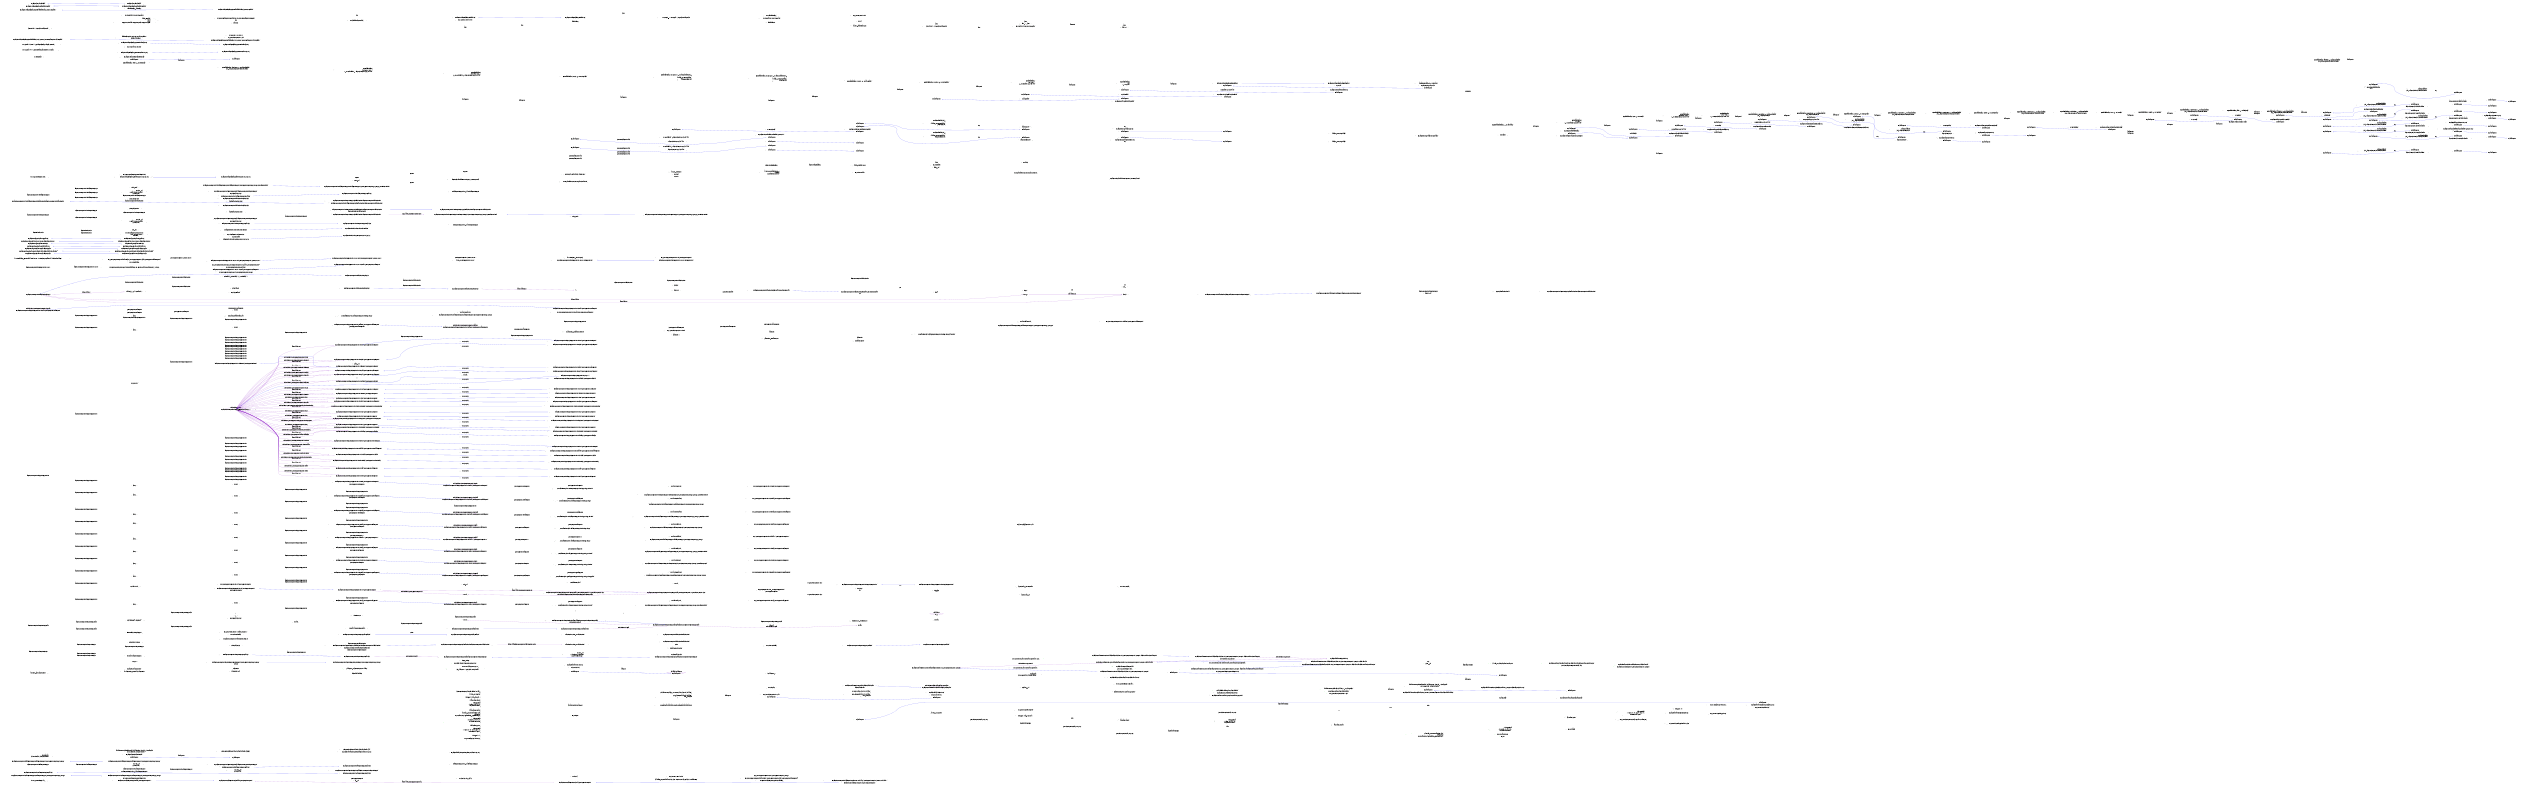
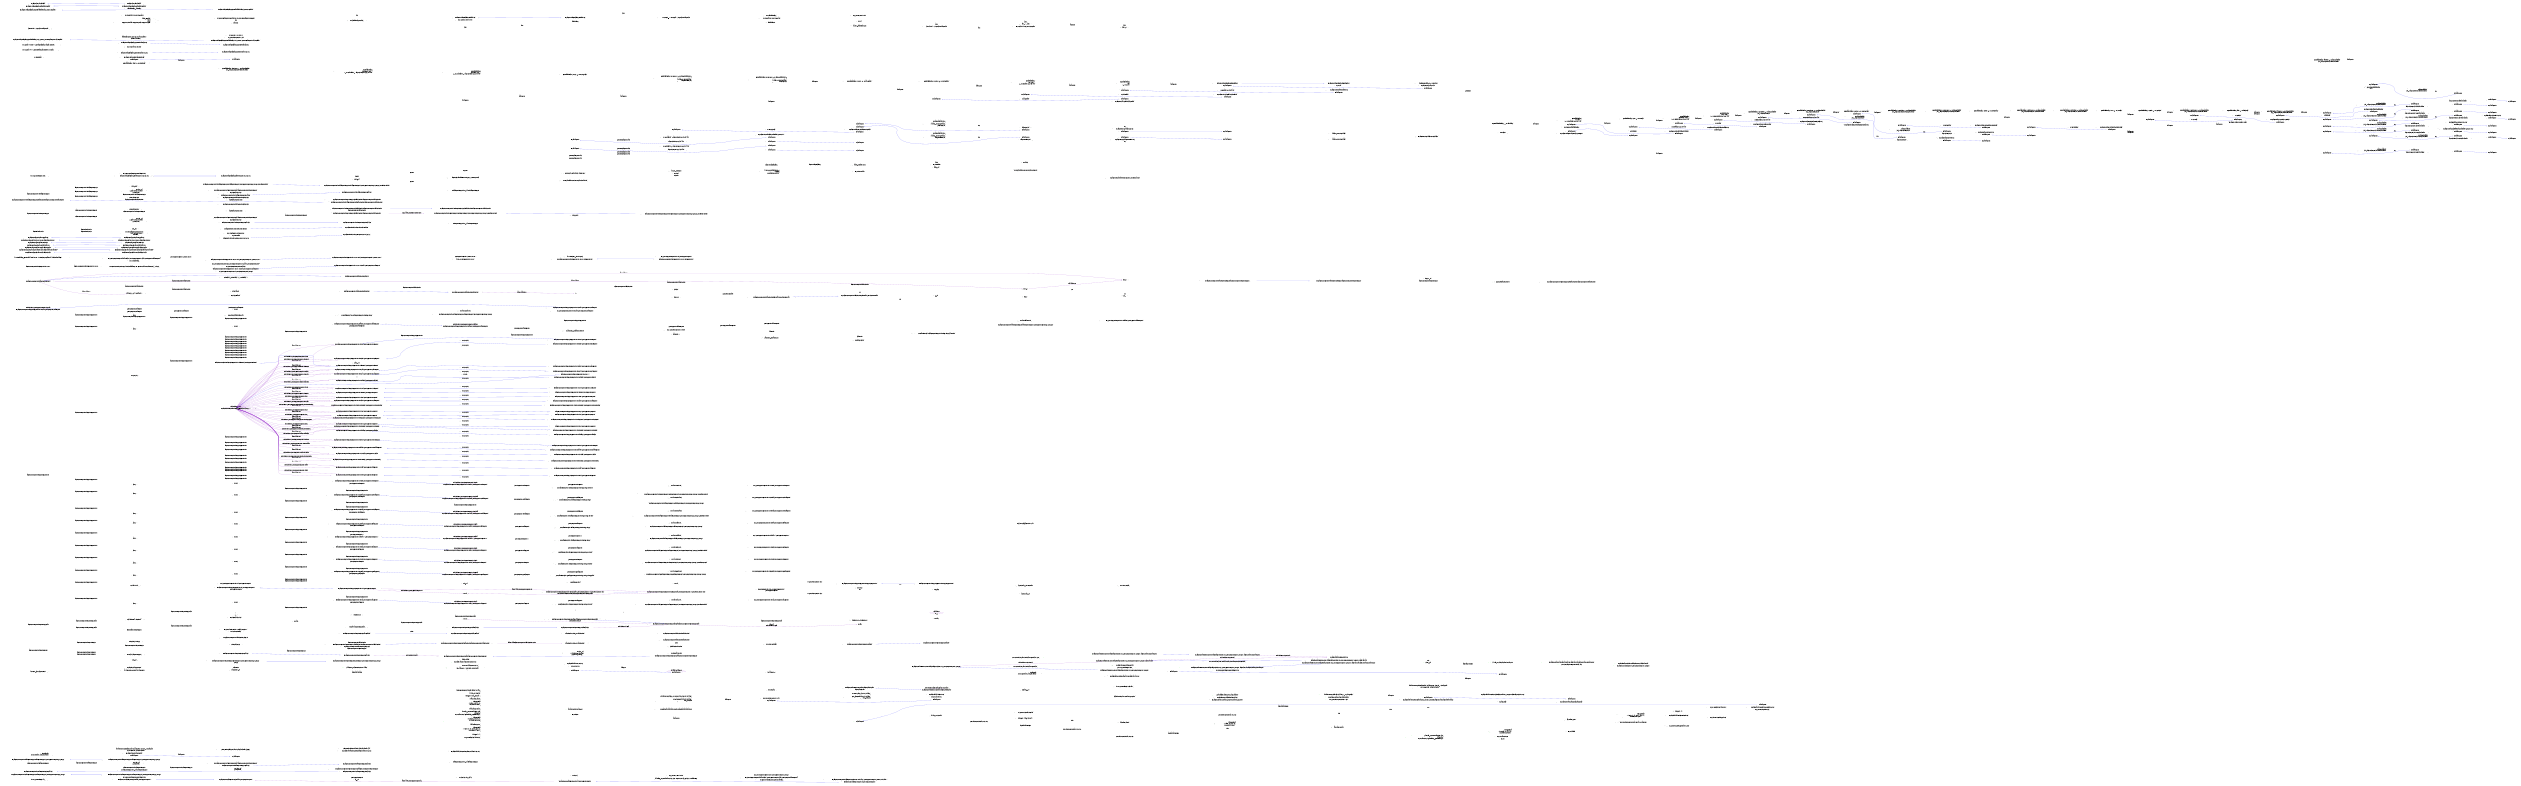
edge "HangFire.Common.ExpressionUtil.HashCodeCombiner" -> "AddInt32(count)": removed, label "HangFire.Common.ExpressionUtil.HashCodeCombiner"
